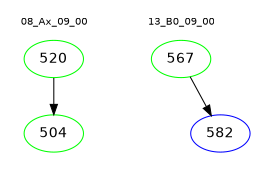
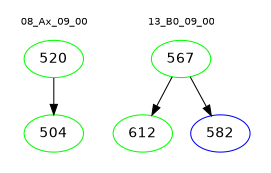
node "612": added
